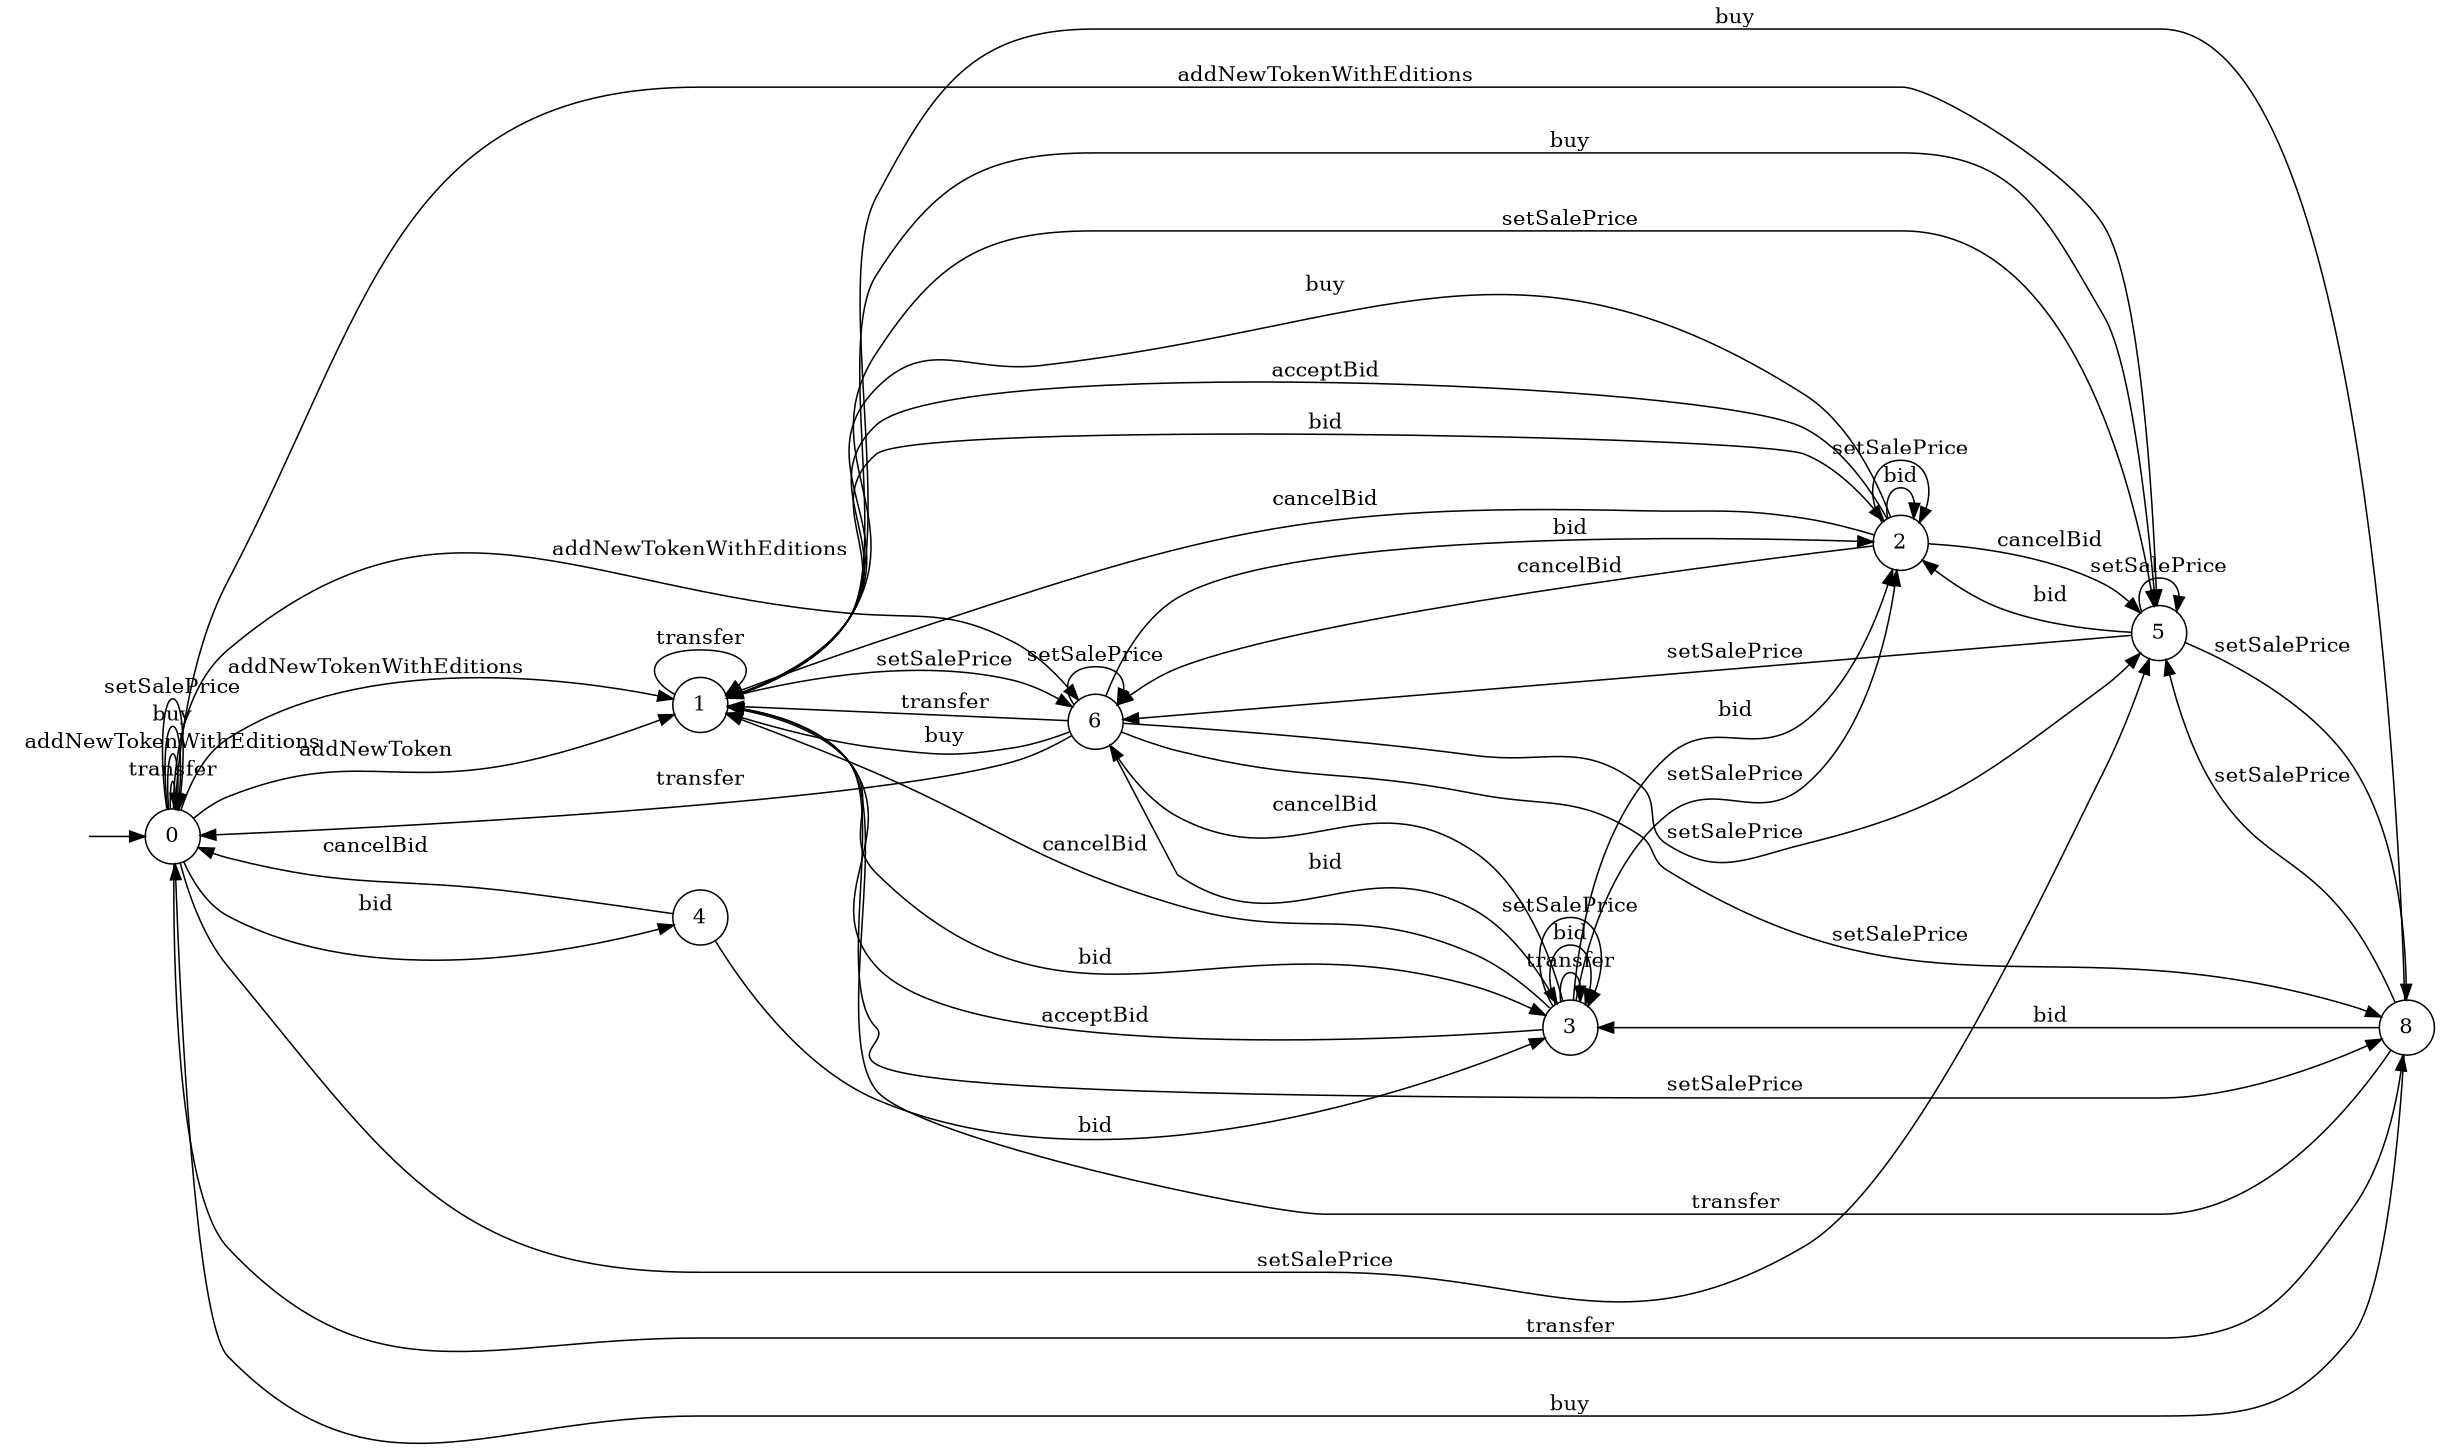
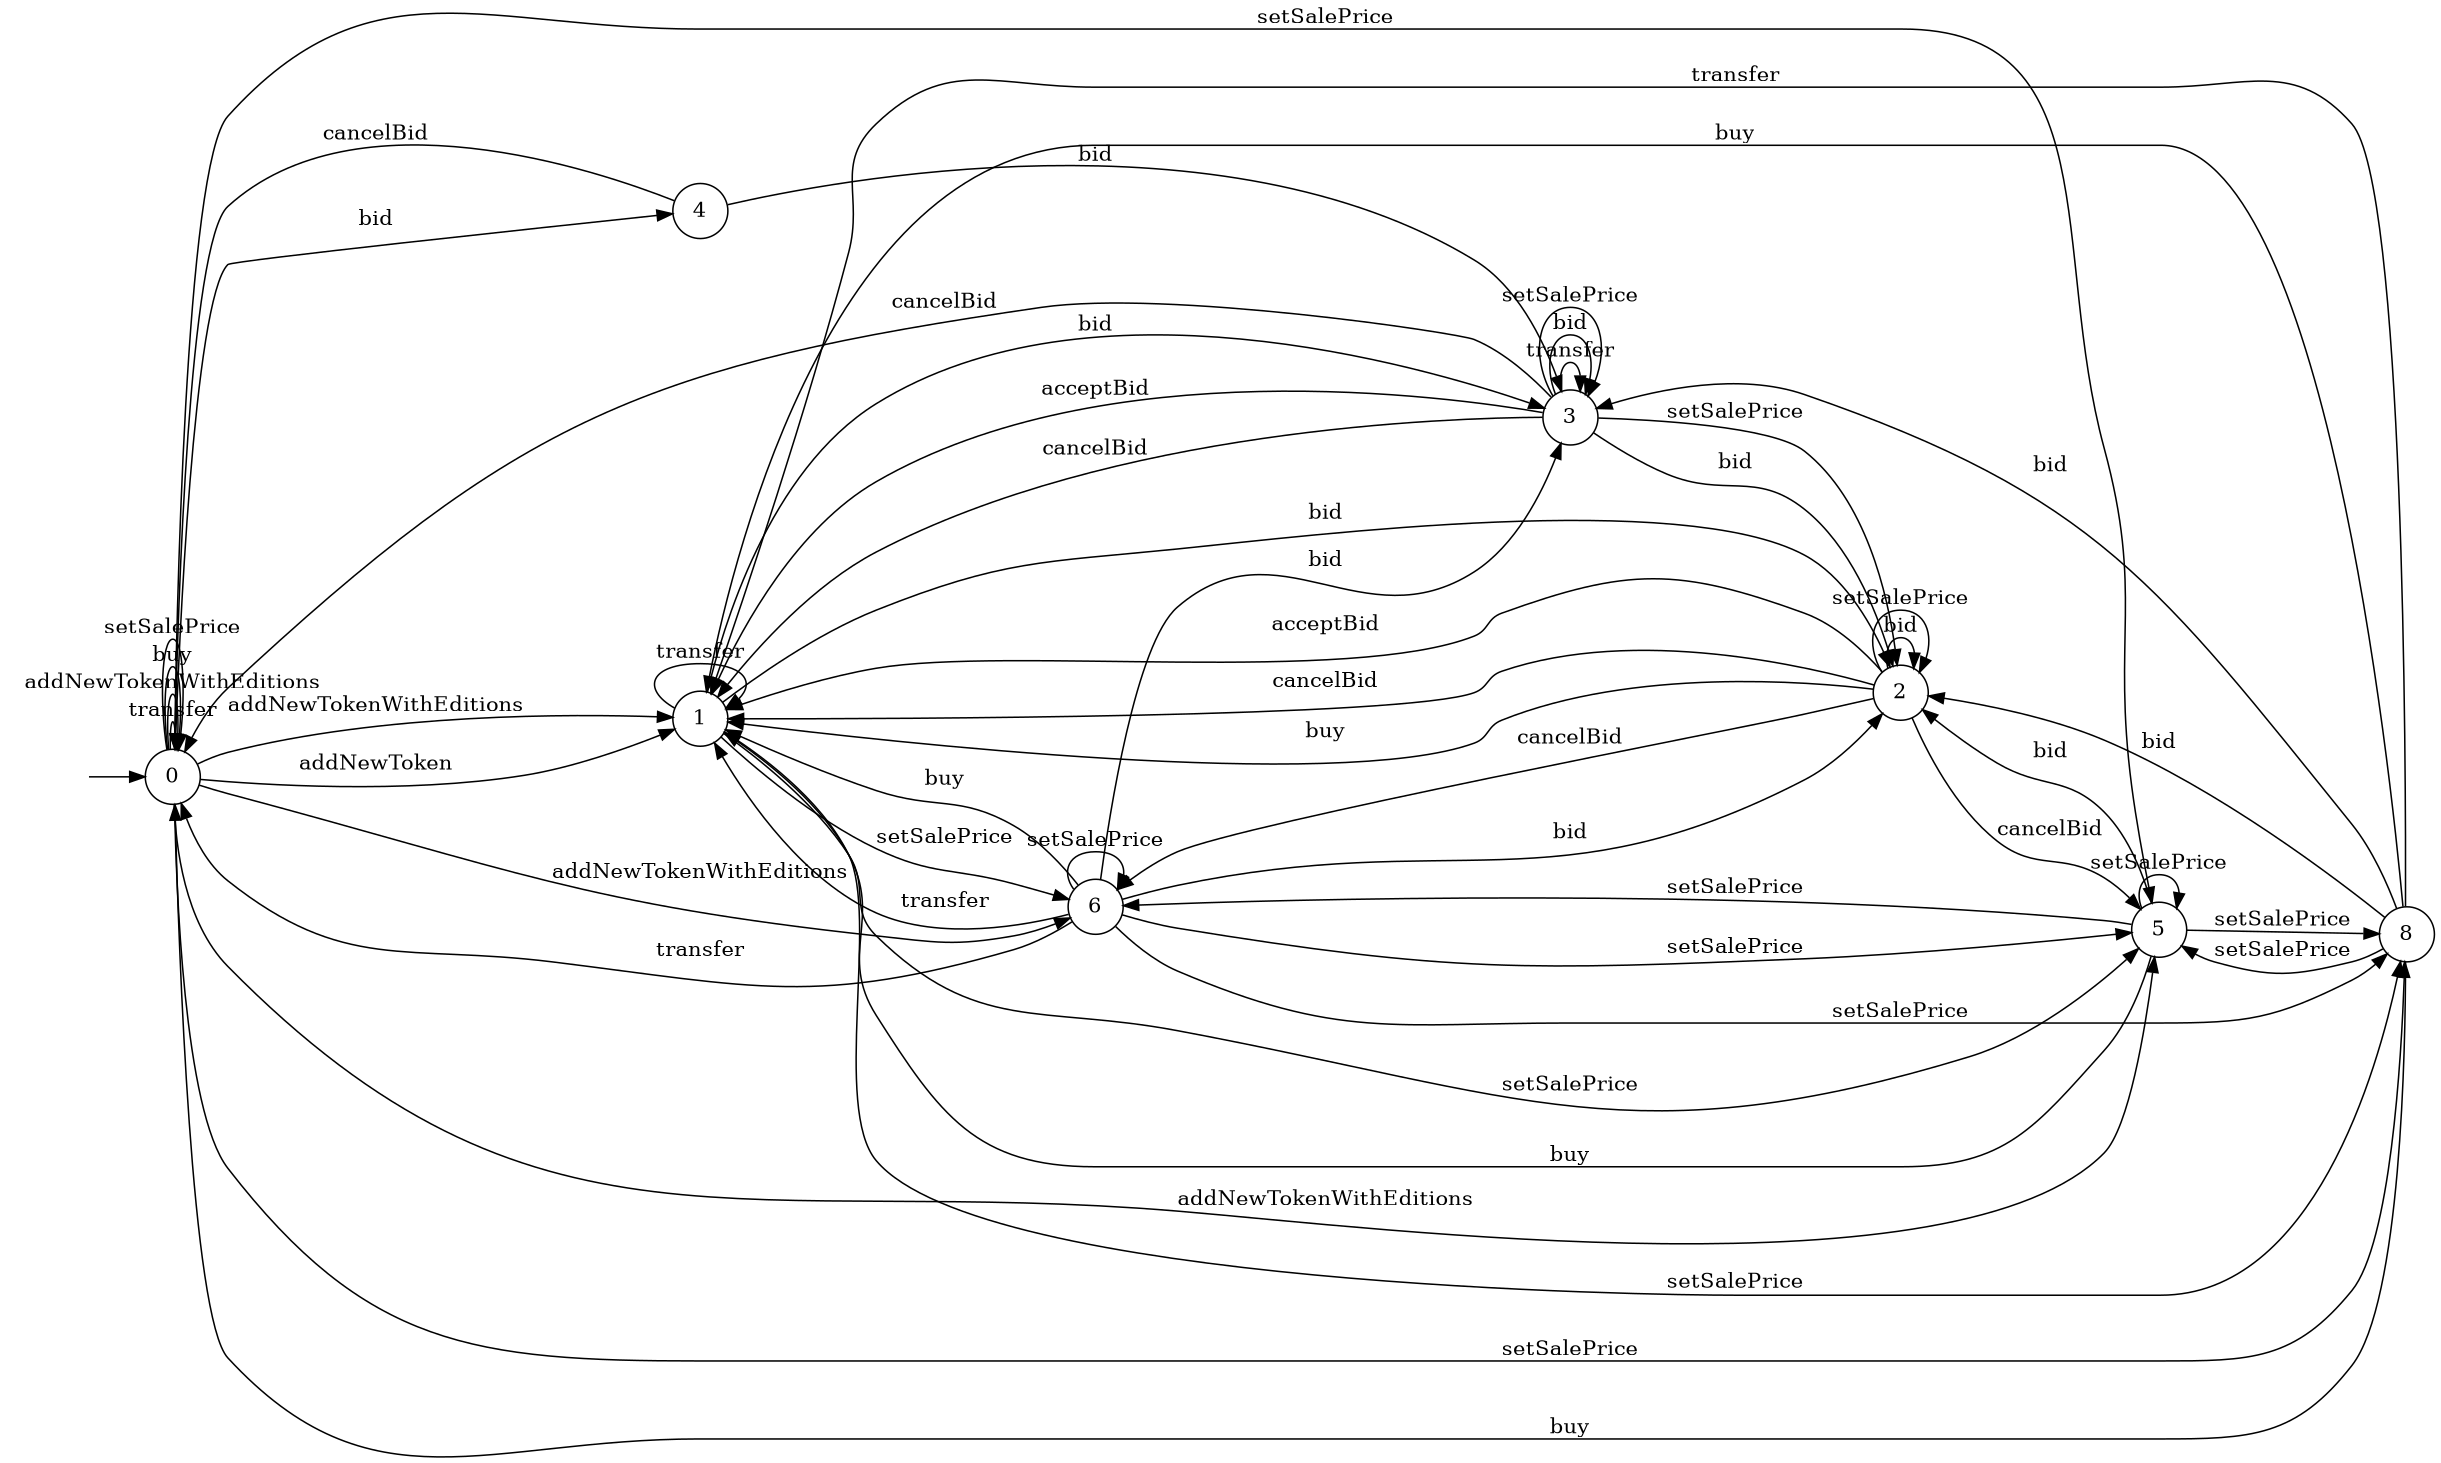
edge "8" -> "2": added, label "bid"
edge "3" -> "6": now "3" -> "0"
edge "0" -> "8": label "transfer" -> "setSalePrice"
